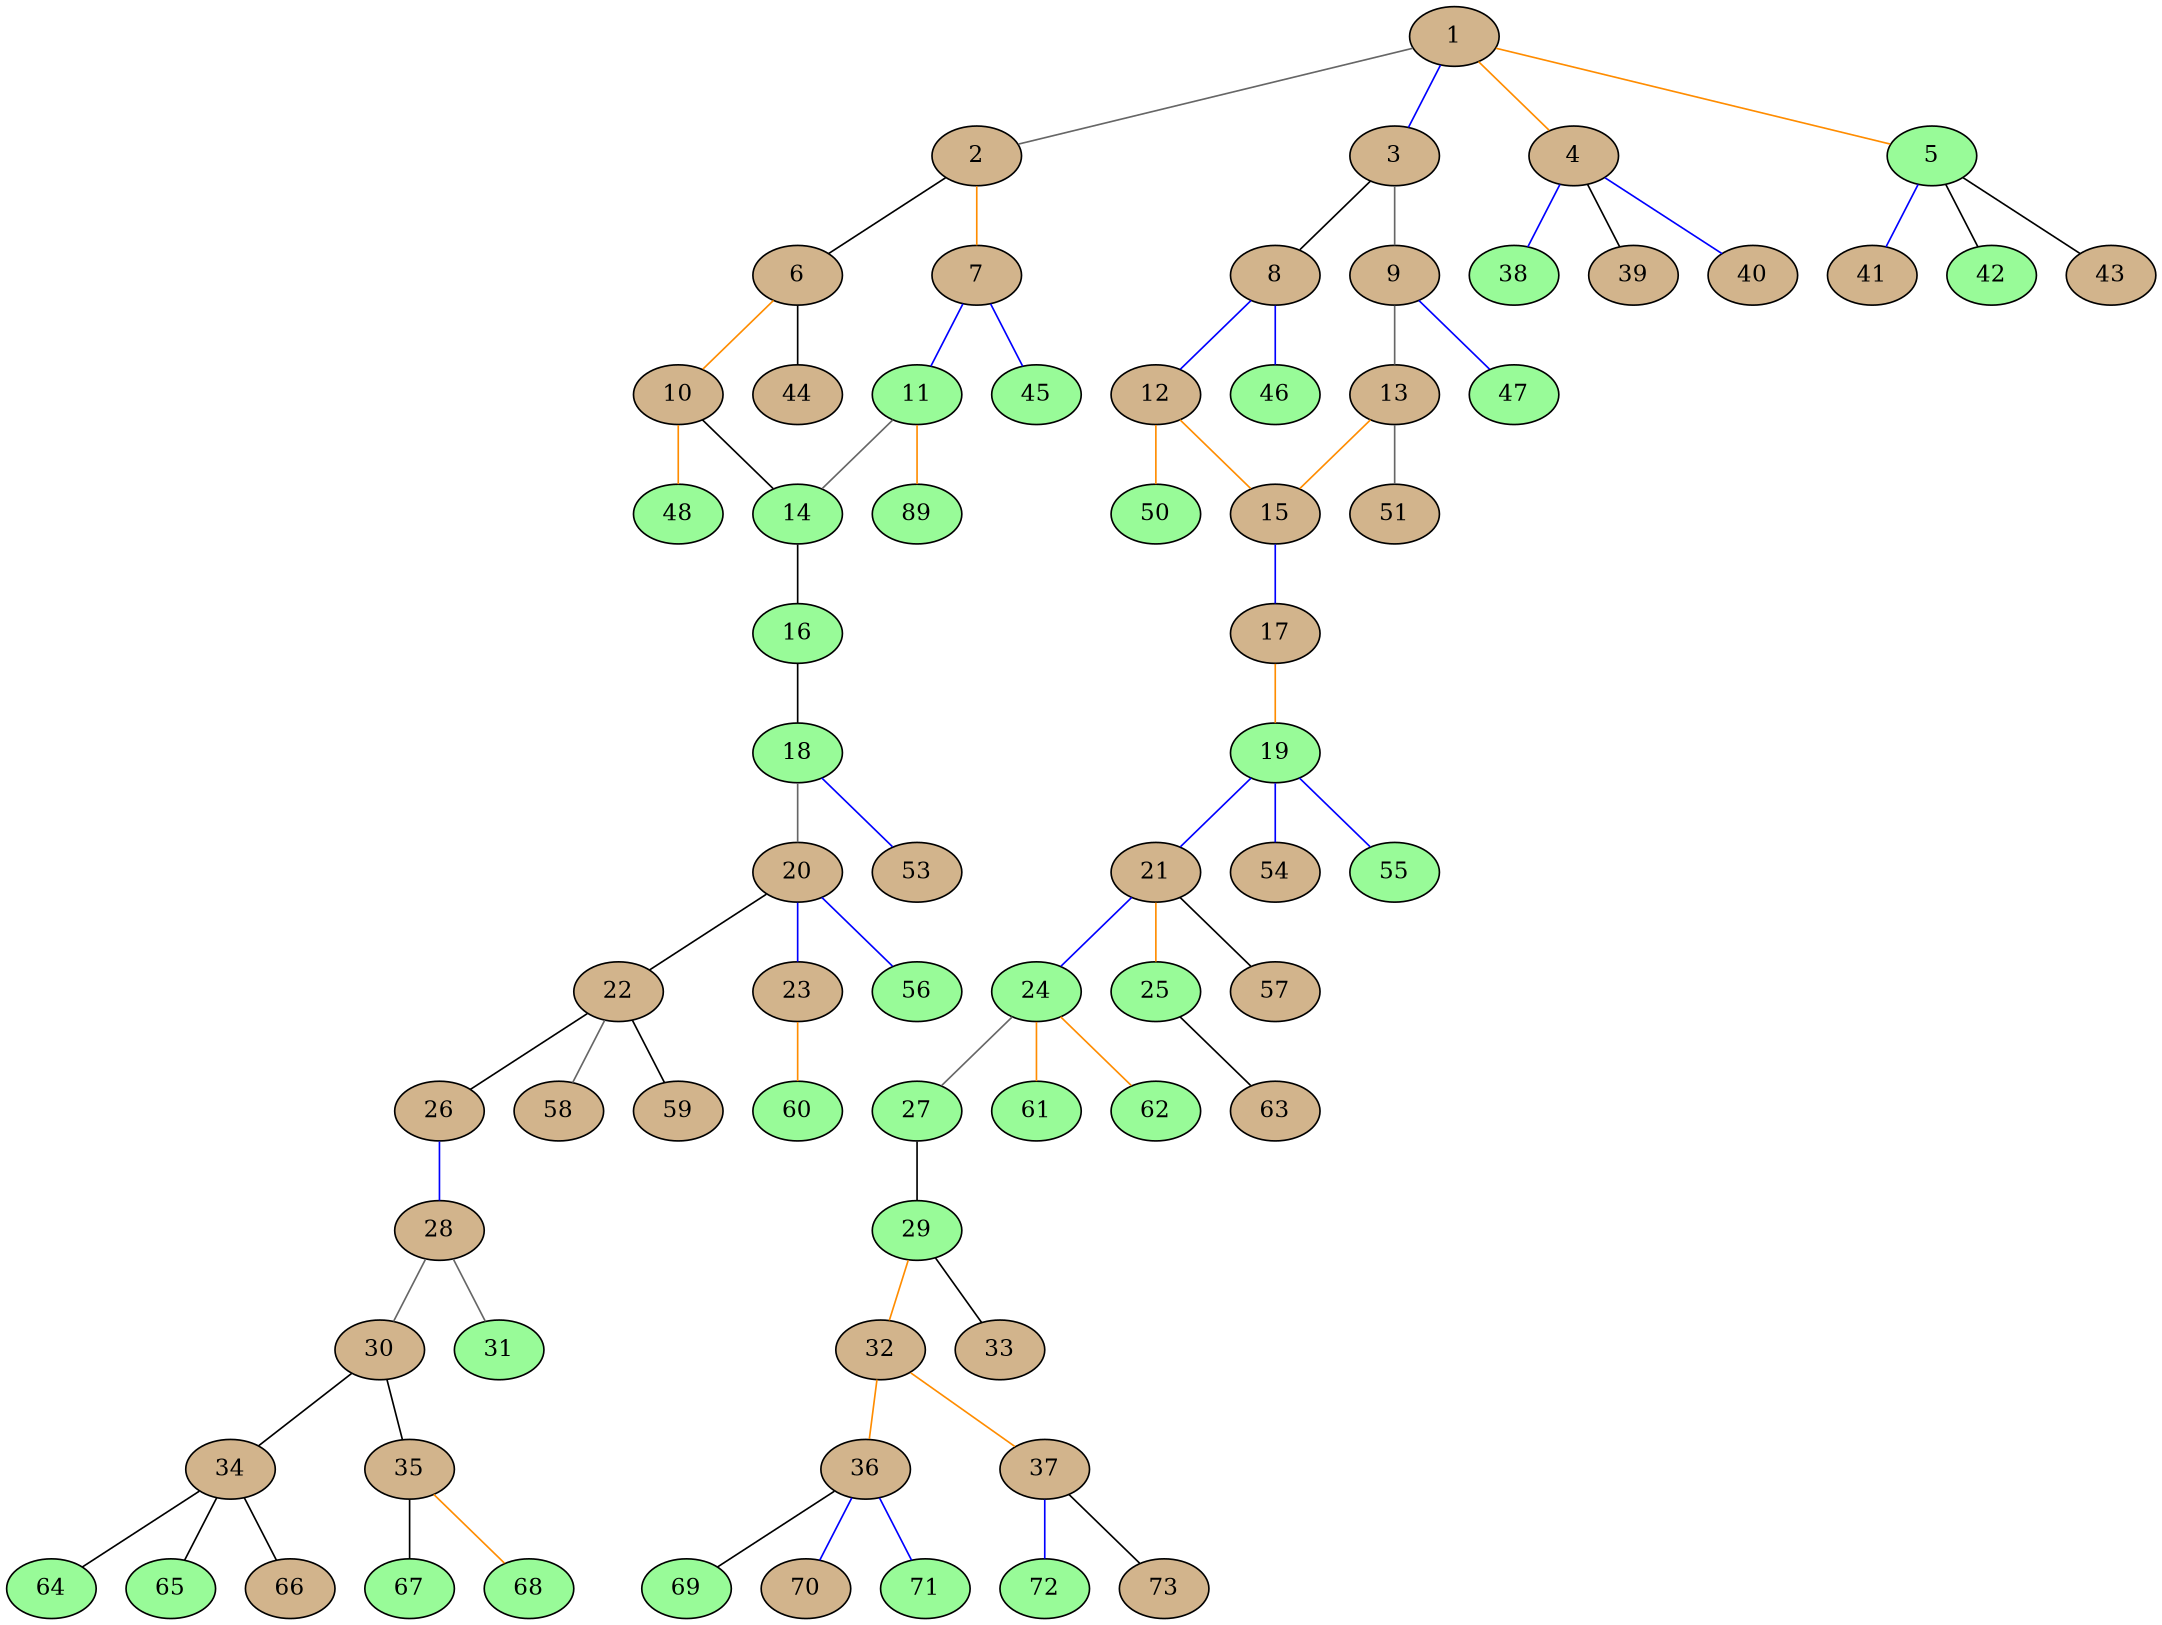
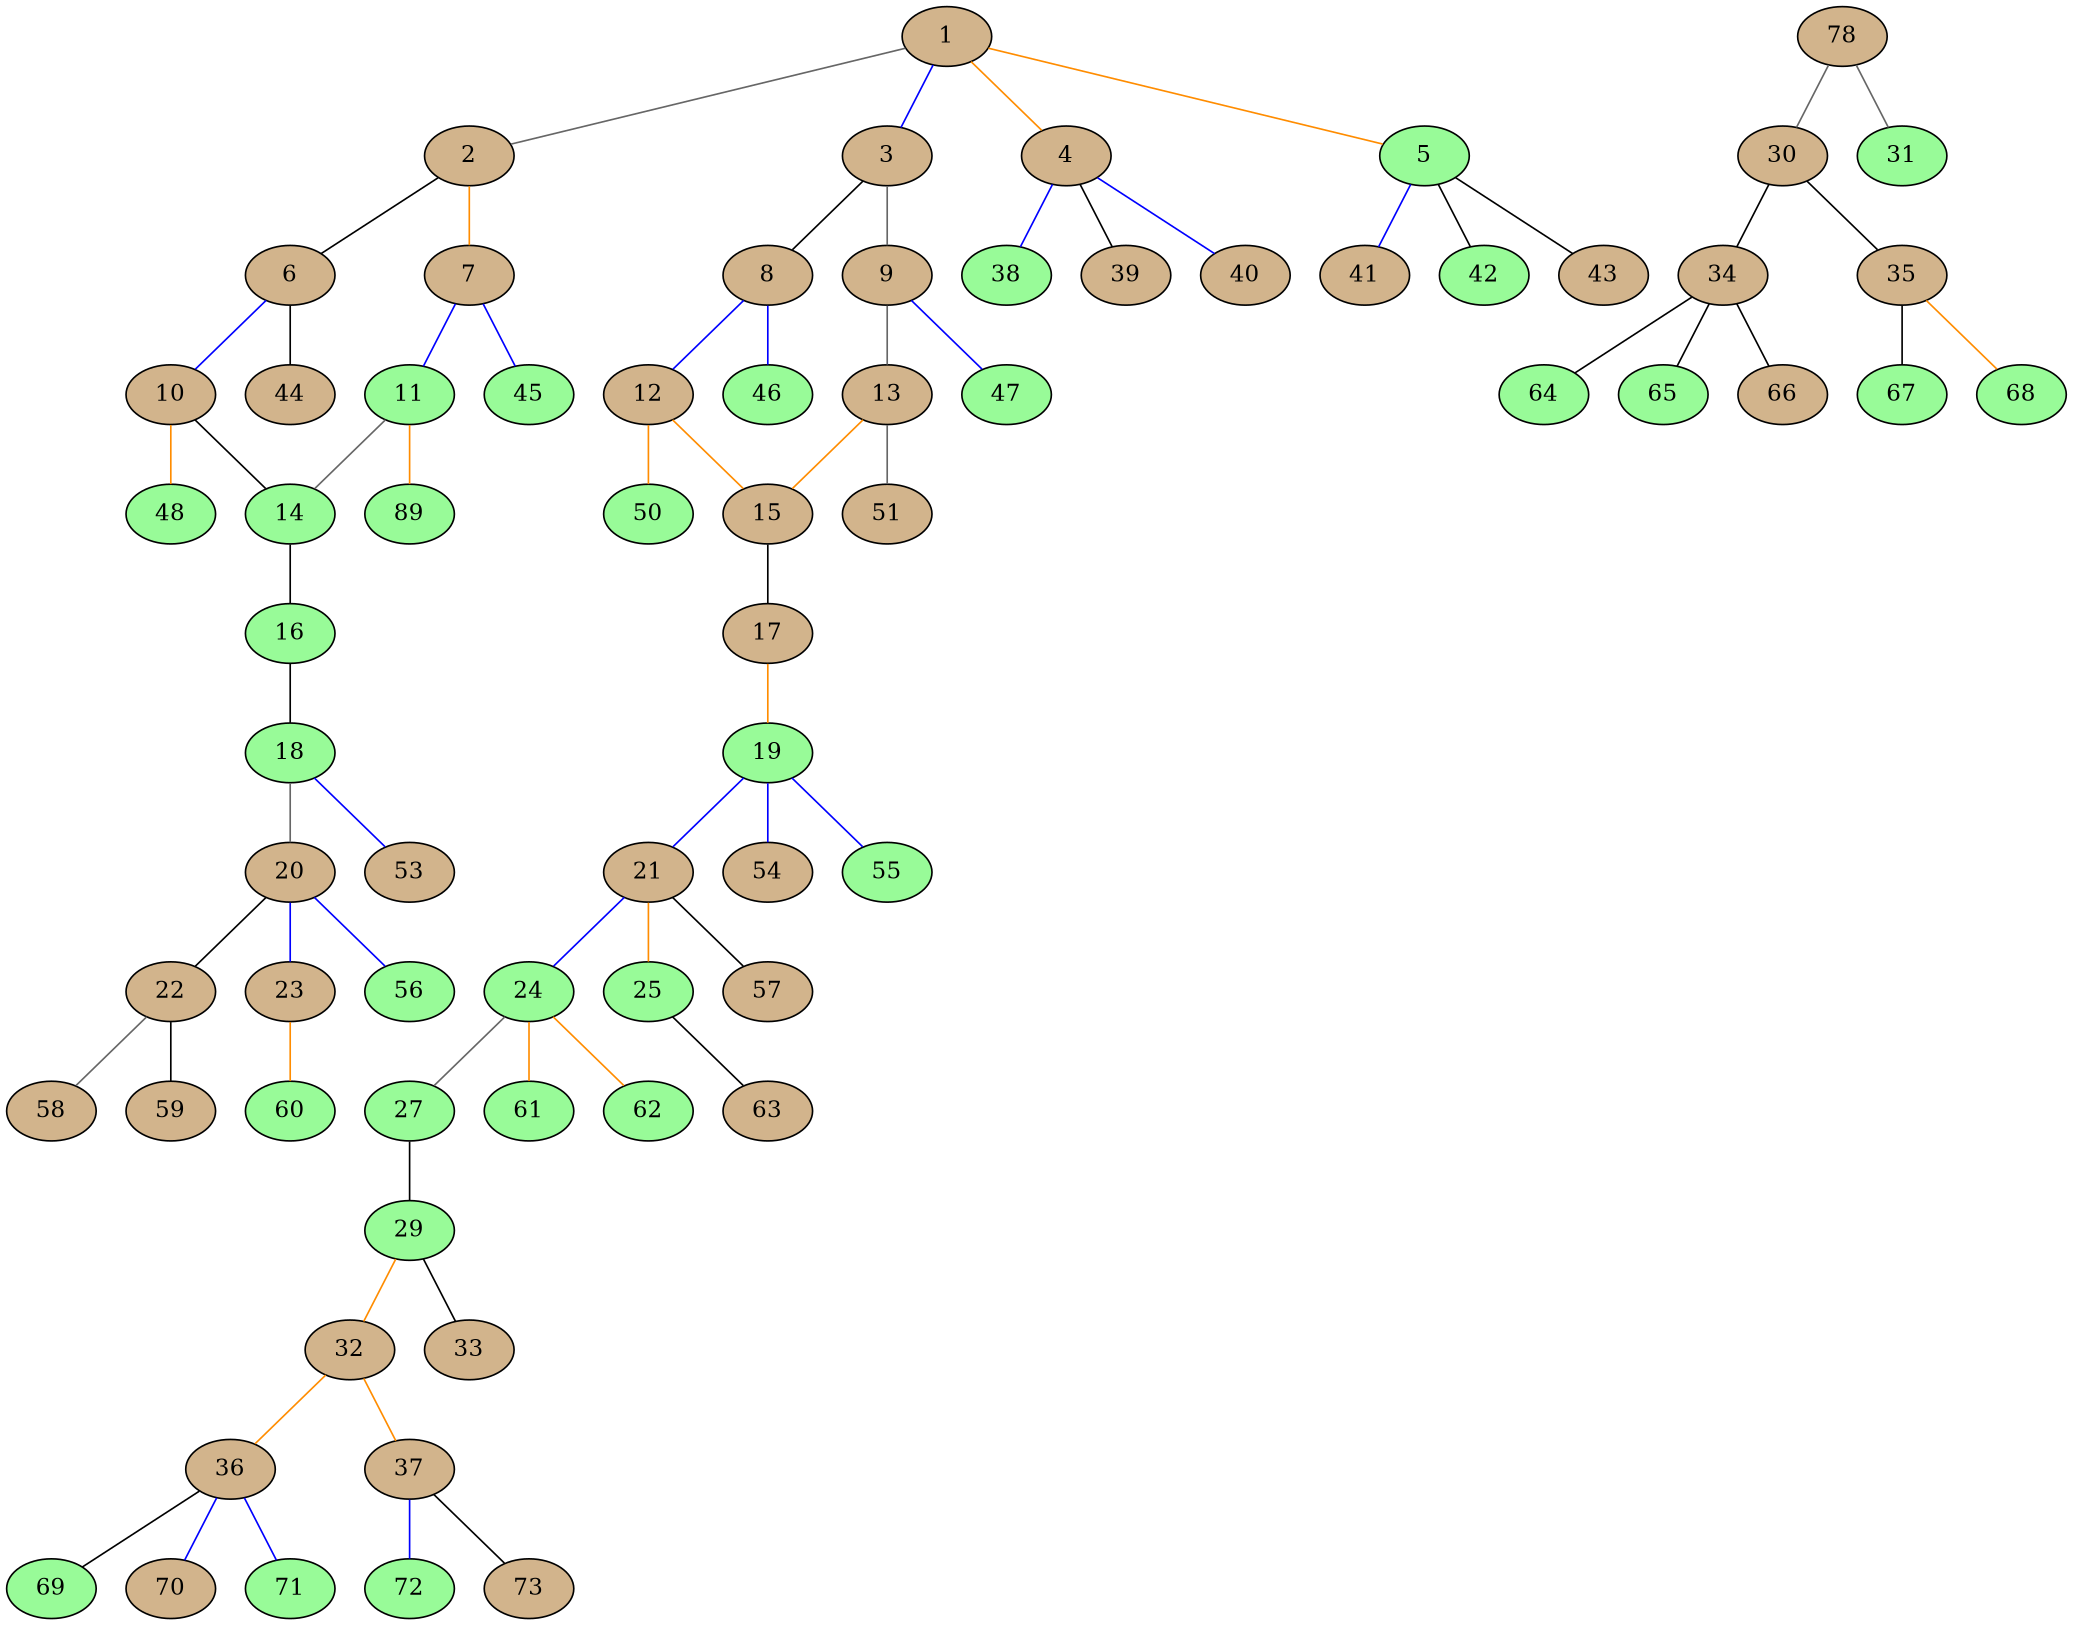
edge "6" -- "10": color darkorange -> blue
edge "15" -- "17": color blue -> black
node "26": removed
node "28": label "28" -> "78"
